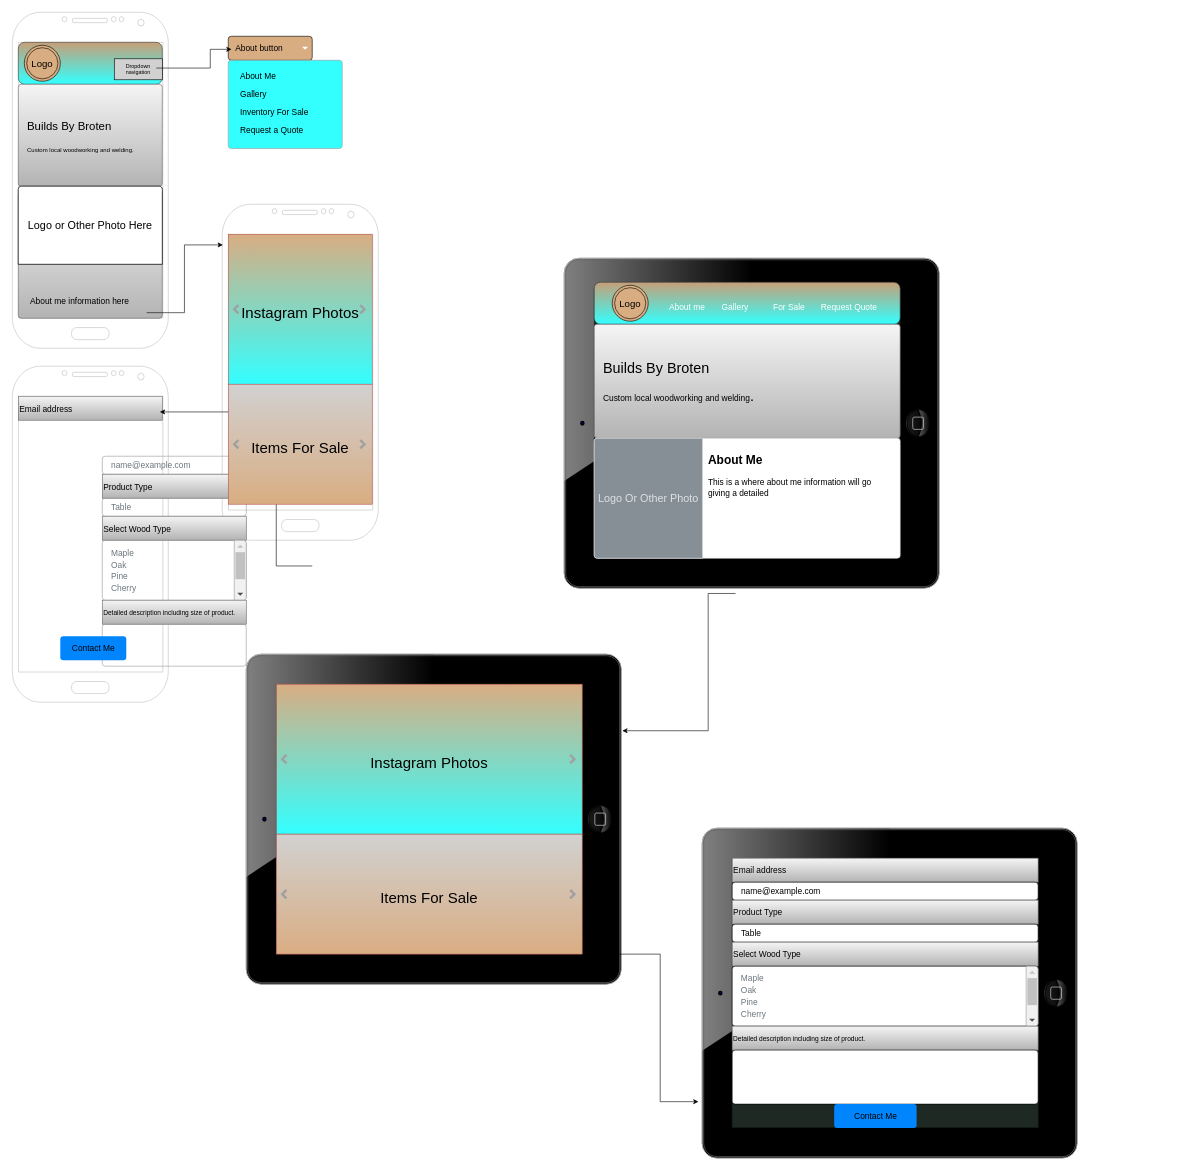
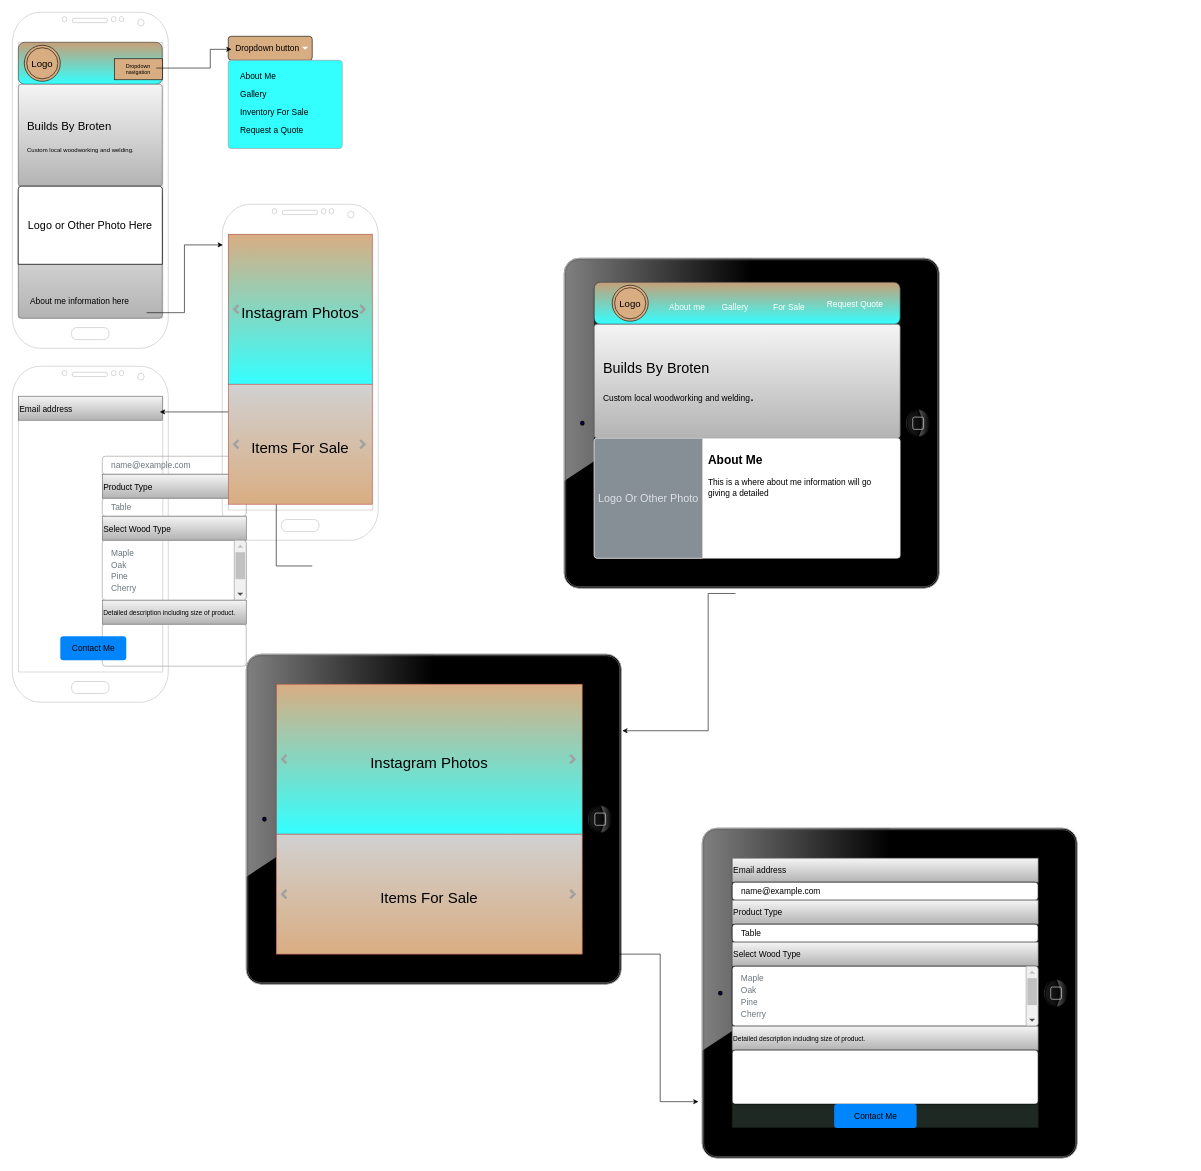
node "About button": label "About button" -> "Dropdown button"
node "Dropdown navigation": fillcolor #d1d1d1 -> #d9ad82
node "Request Quote": moved (849, 306) -> (855, 303)
